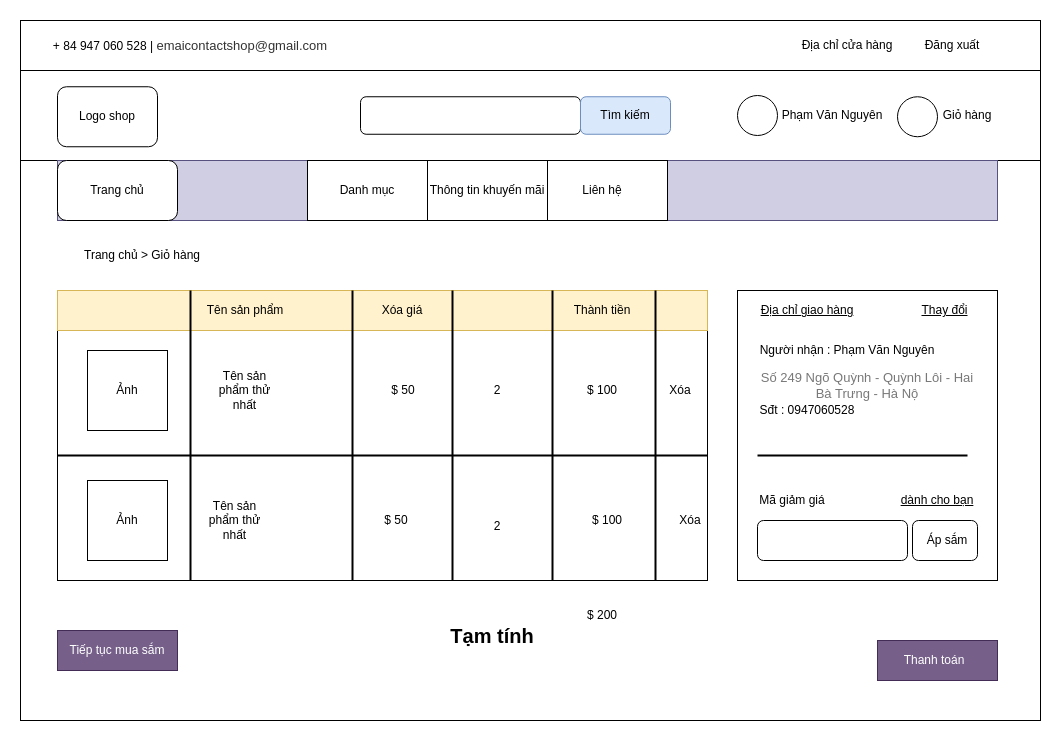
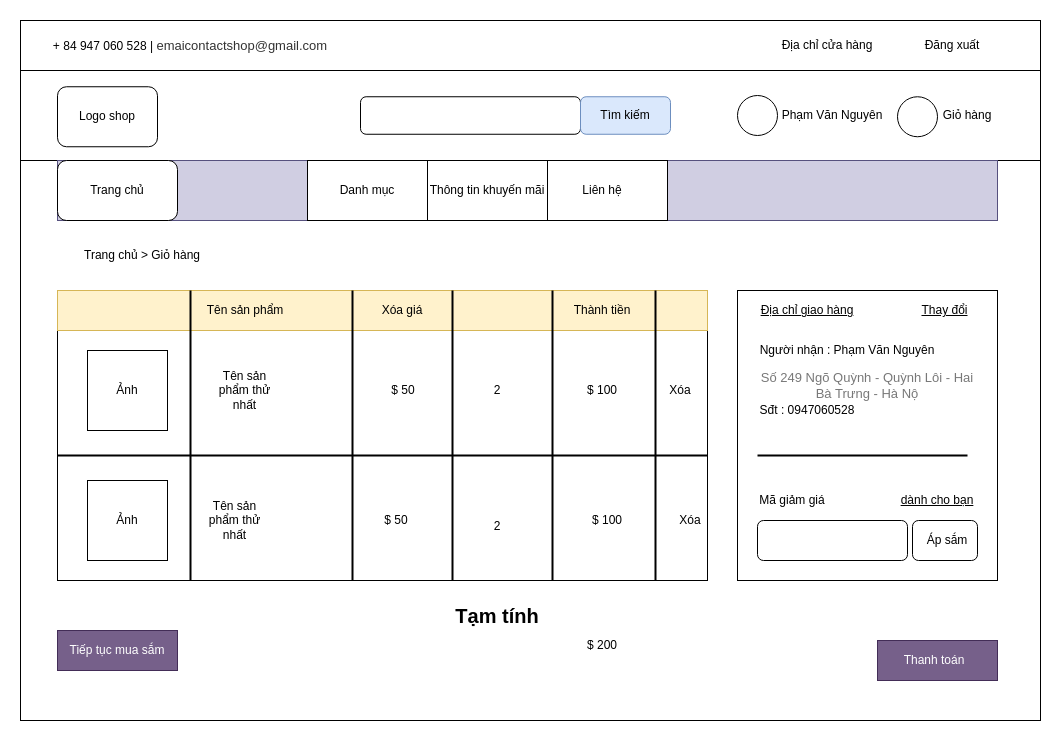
node "Địa chỉ cửa hàng": moved (848, 46) -> (828, 46)
node "$ 200": moved (603, 616) -> (603, 646)
node "Tạm tính": moved (493, 636) -> (498, 616)
